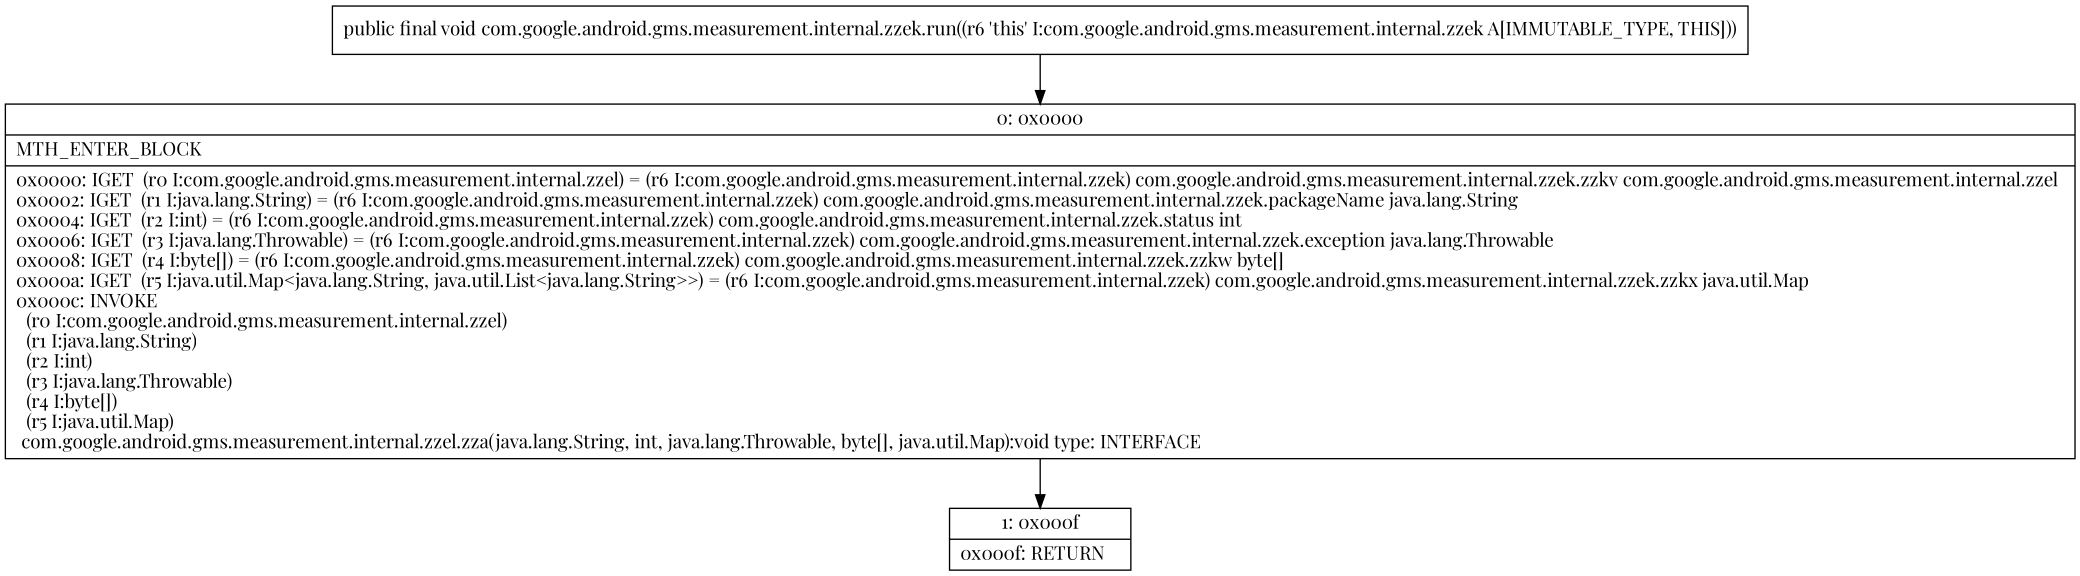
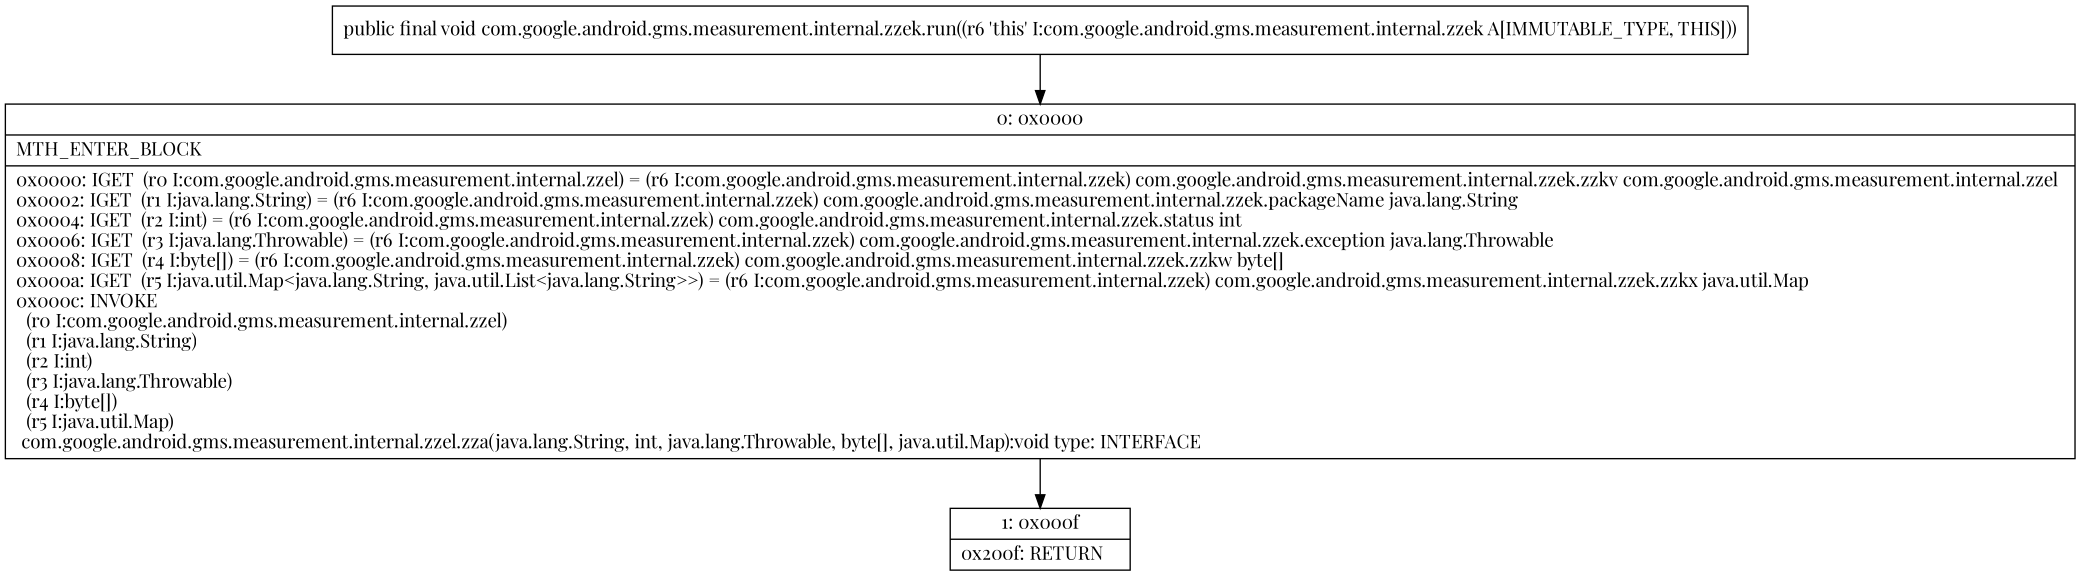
node "1: 0x000f": text "0x000f: RETURN" -> "0x200f: RETURN"
